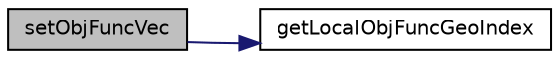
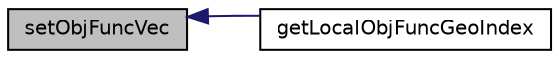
edge "setObjFuncVec" -> "getLocalObjFuncGeoIndex": reversed
